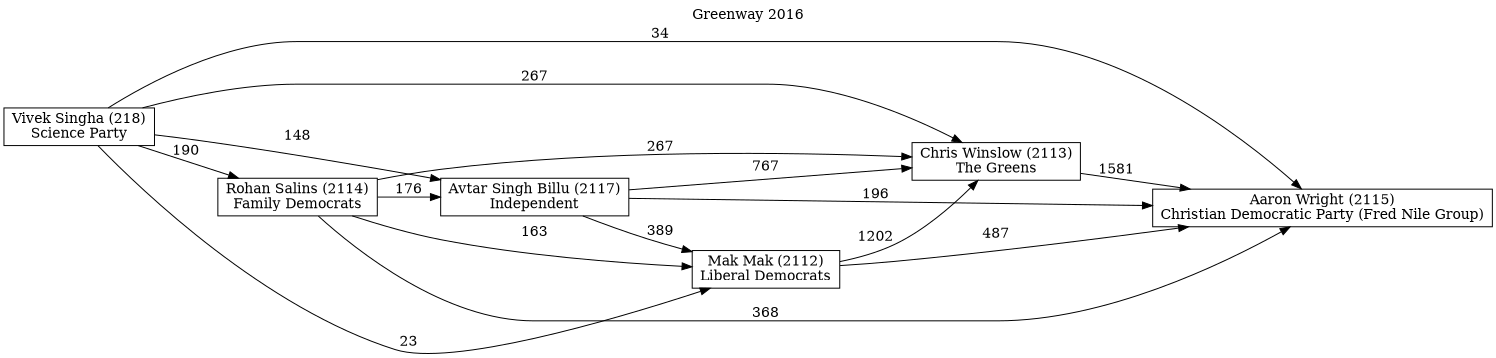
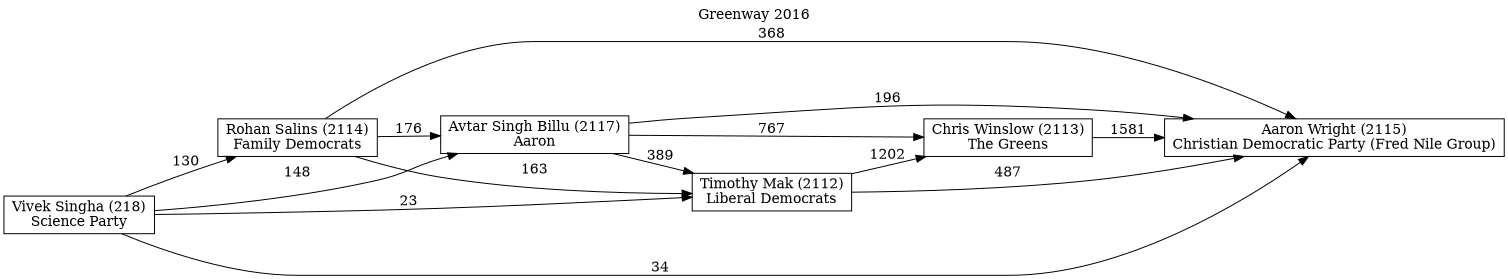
edge "Vivek Singha (218) Science Party" -> "Chris Winslow (2113) The Greens": removed, label "267"
edge "Vivek Singha (218) Science Party" -> "Rohan Salins (2114) Family Democrats": label "190" -> "130"
edge "Rohan Salins (2114) Family Democrats" -> "Chris Winslow (2113) The Greens": removed, label "267"
node "Avtar Singh Billu (2117) Independent": label "Avtar Singh Billu (2117) Independent" -> "Avtar Singh Billu (2117) Aaron"
node "Mak Mak (2112) Liberal Democrats": label "Mak Mak (2112) Liberal Democrats" -> "Timothy Mak (2112) Liberal Democrats"
